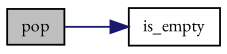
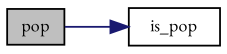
node "is_empty": label "is_empty" -> "is_pop"
